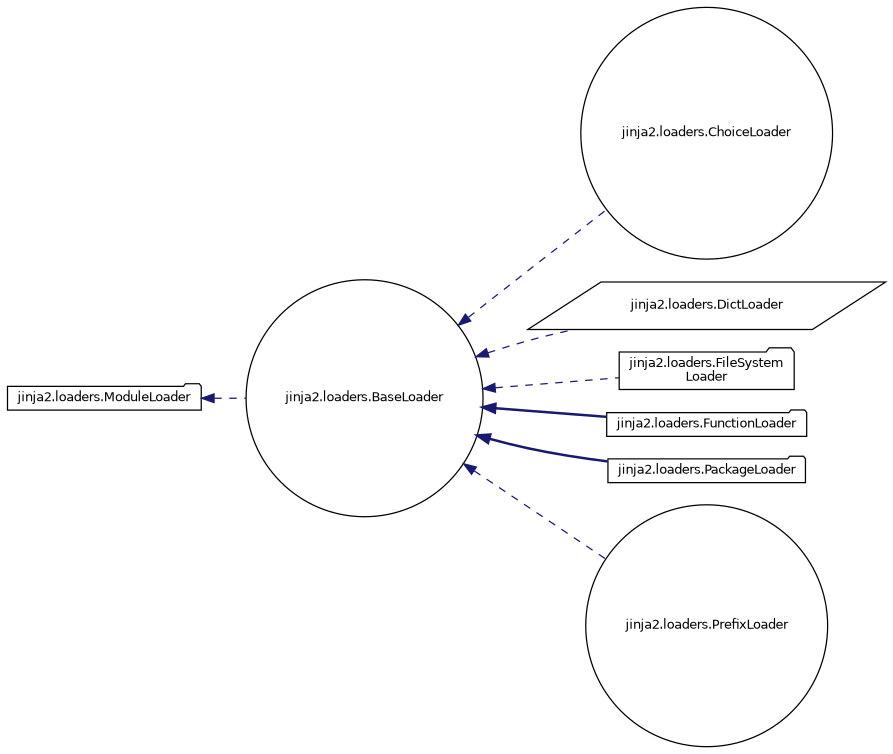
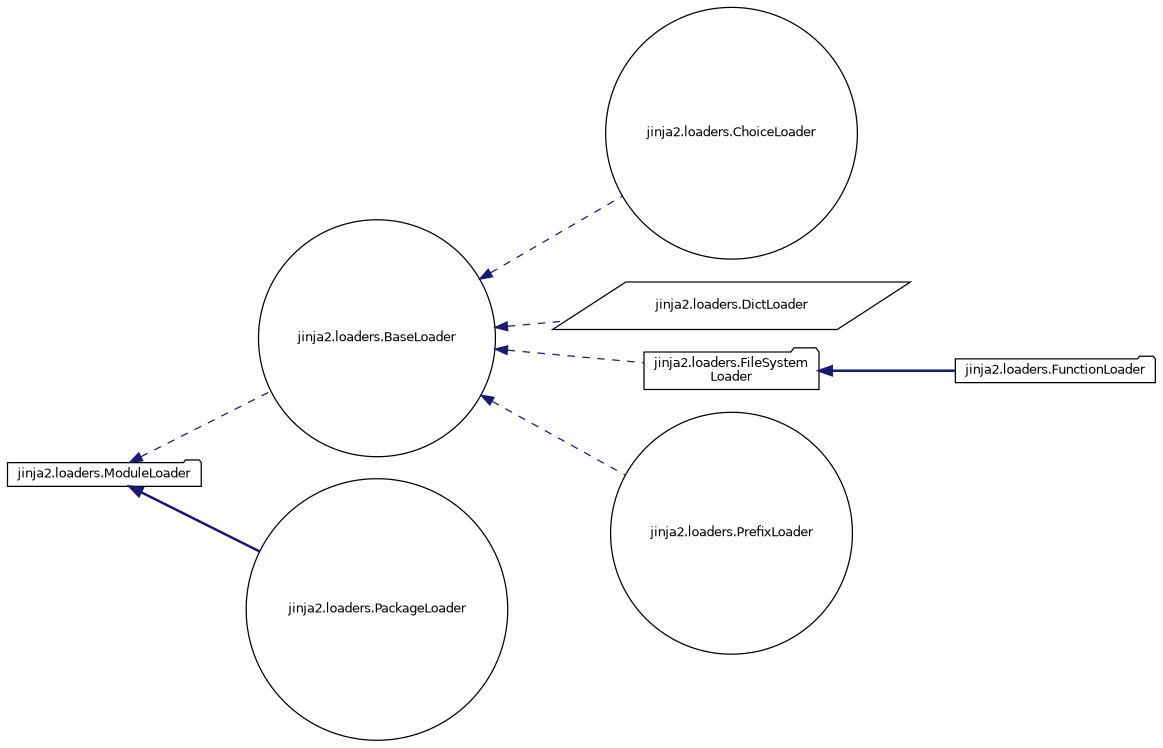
edge "jinja2.loaders.FunctionLoader" -> "jinja2.loaders.BaseLoader": now "jinja2.loaders.FunctionLoader" -> "jinja2.loaders.FileSystem Loader"
edge "jinja2.loaders.PackageLoader" -> "jinja2.loaders.BaseLoader": now "jinja2.loaders.PackageLoader" -> "jinja2.loaders.ModuleLoader"
node "jinja2.loaders.PackageLoader": shape folder -> circle
